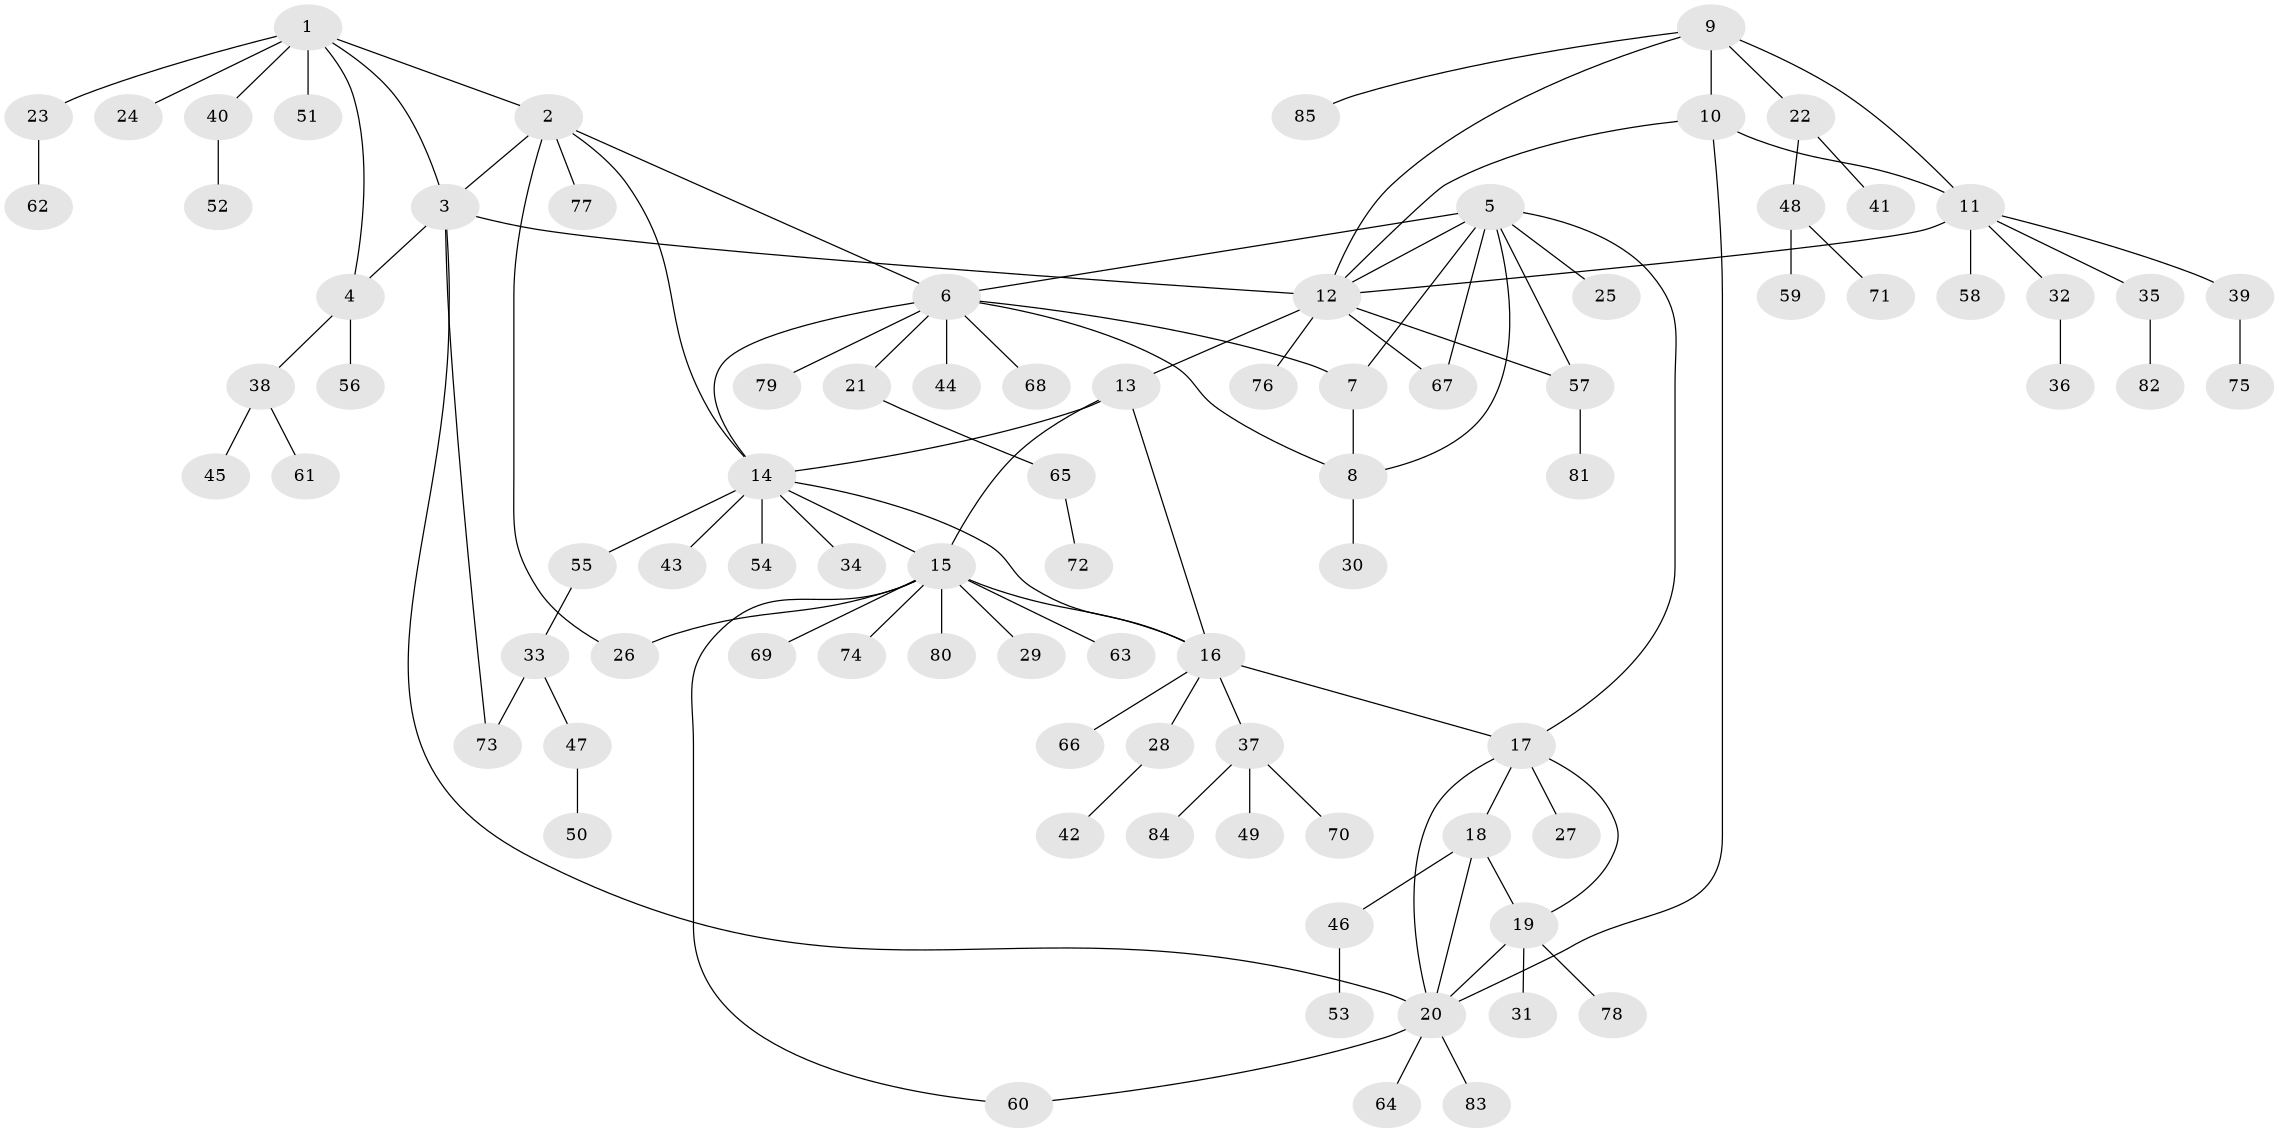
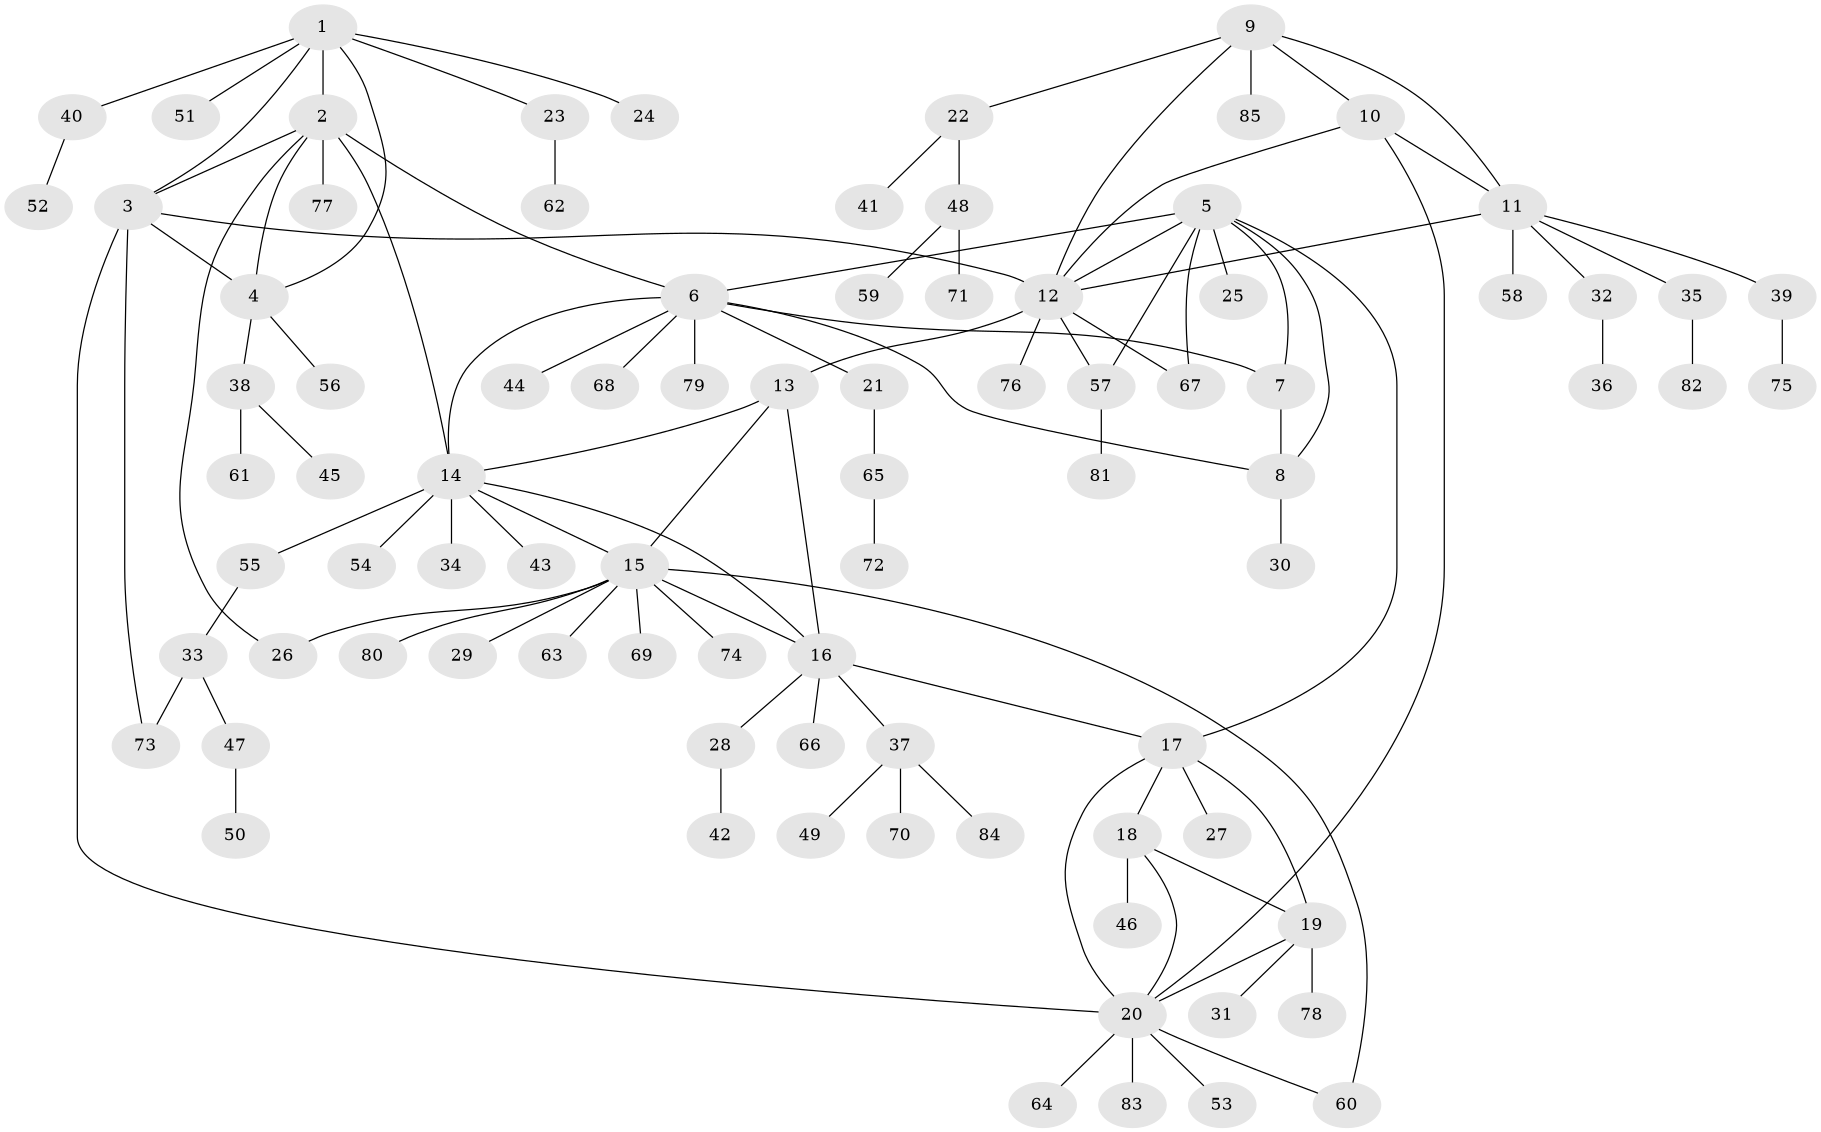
edge "2" -- "4": added
edge "46" -- "53": now "20" -- "53"
